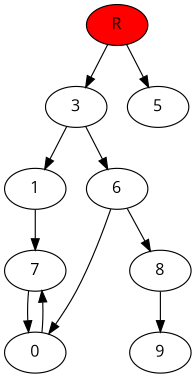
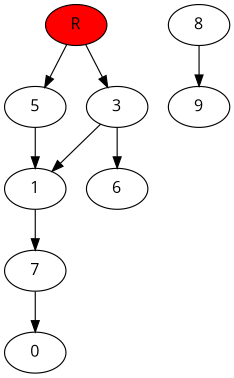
edge "5" -> "1": added
edge "6" -> "8": removed
edge "6" -> "0": removed
edge "0" -> "7": removed
